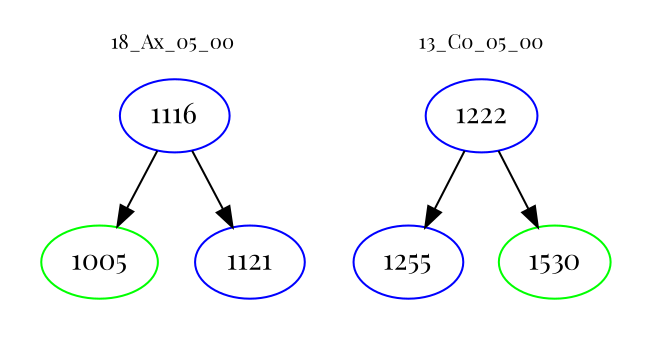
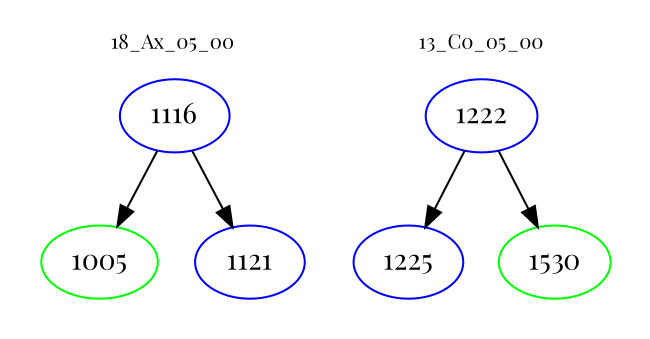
node "1255": label "1255" -> "1225"
